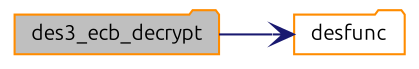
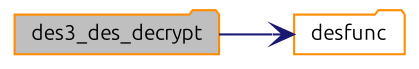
node "des3_ecb_decrypt": label "des3_ecb_decrypt" -> "des3_des_decrypt"
